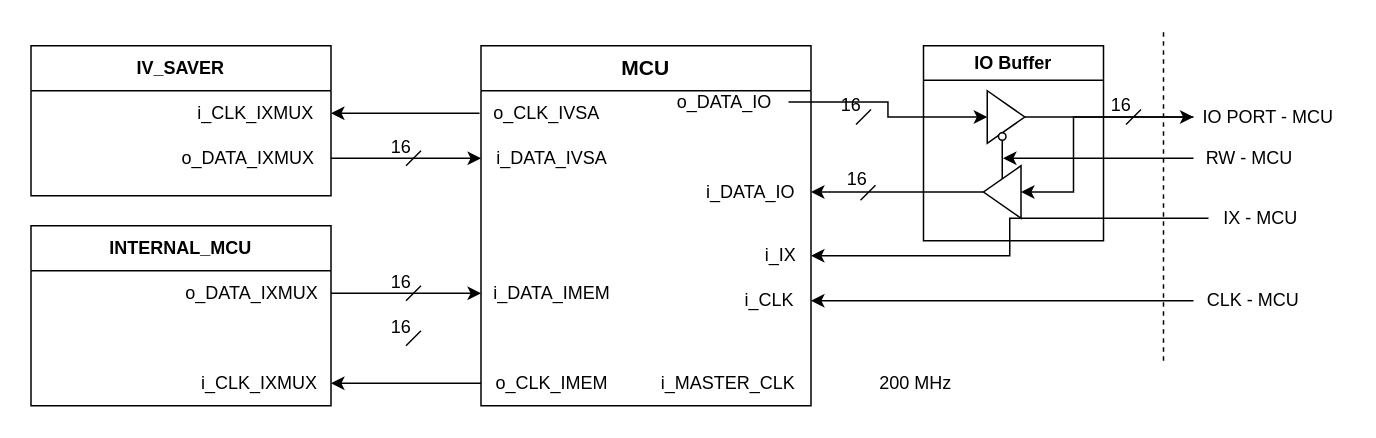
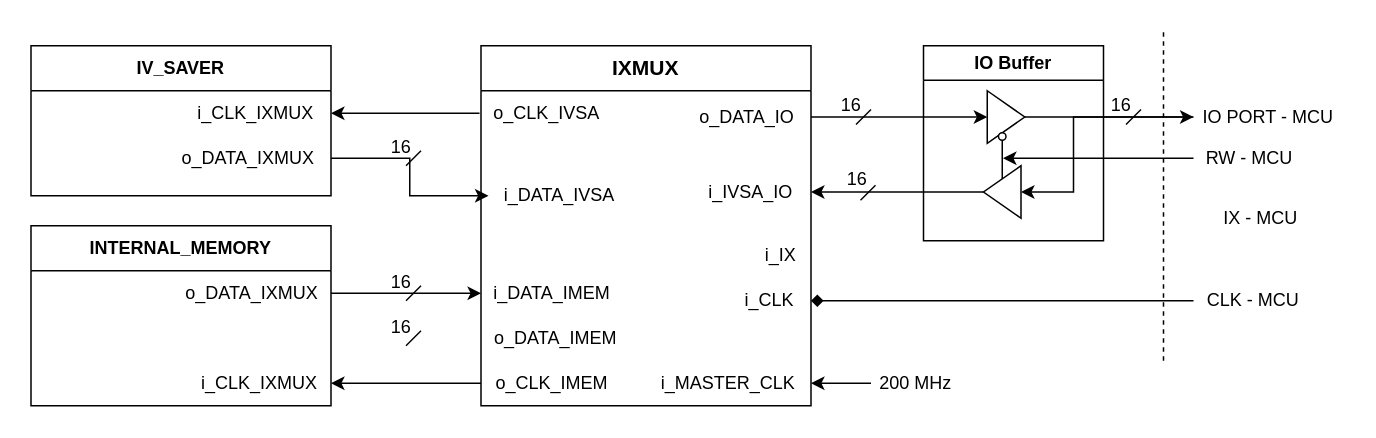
node "MCU": label "MCU" -> "IXMUX"
node "o_DATA_IO": moved (725, 102) -> (747, 117)
node "i_DATA_IVSA": moved (552, 158) -> (560, 196)
node "i_DATA_IO": label "i_DATA_IO" -> "i_IVSA_IO"
edge "IX - MCU" -> "i_IX": removed
node "INTERNAL_MCU": label "INTERNAL_MCU" -> "INTERNAL_MEMORY"
edge "CLK - MCU" -> "i_CLK": arrowhead classic -> diamond
node "o_DATA_IMEM": added
edge "200 MHz" -> "i_MASTER_CLK": added
